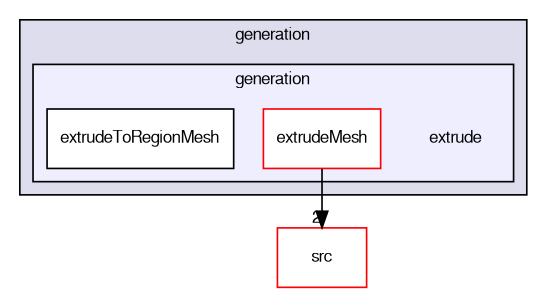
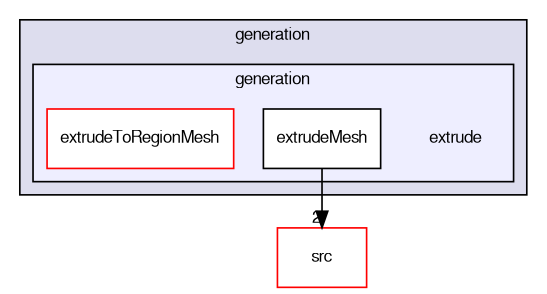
node "extrudeToRegionMesh": color black -> red
node "extrudeMesh": color red -> black
